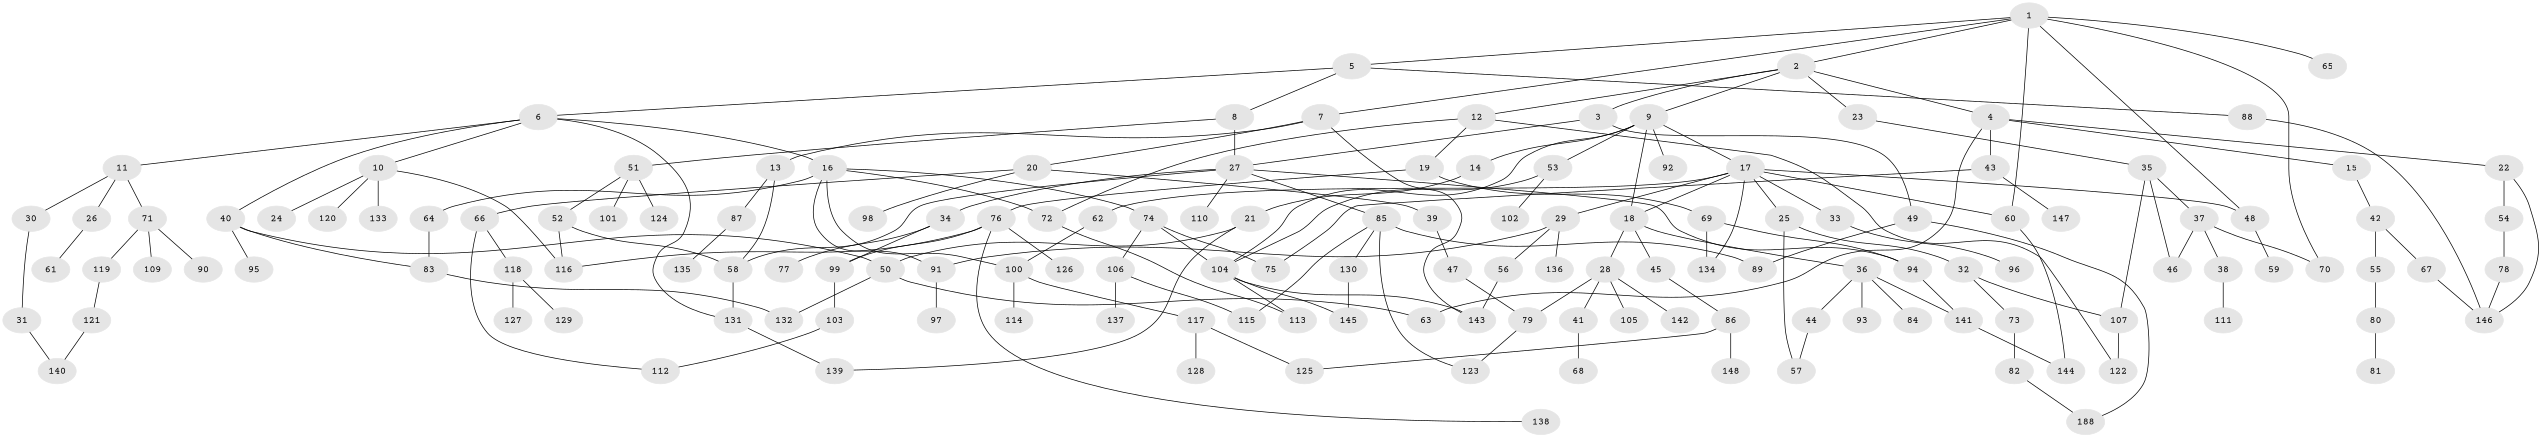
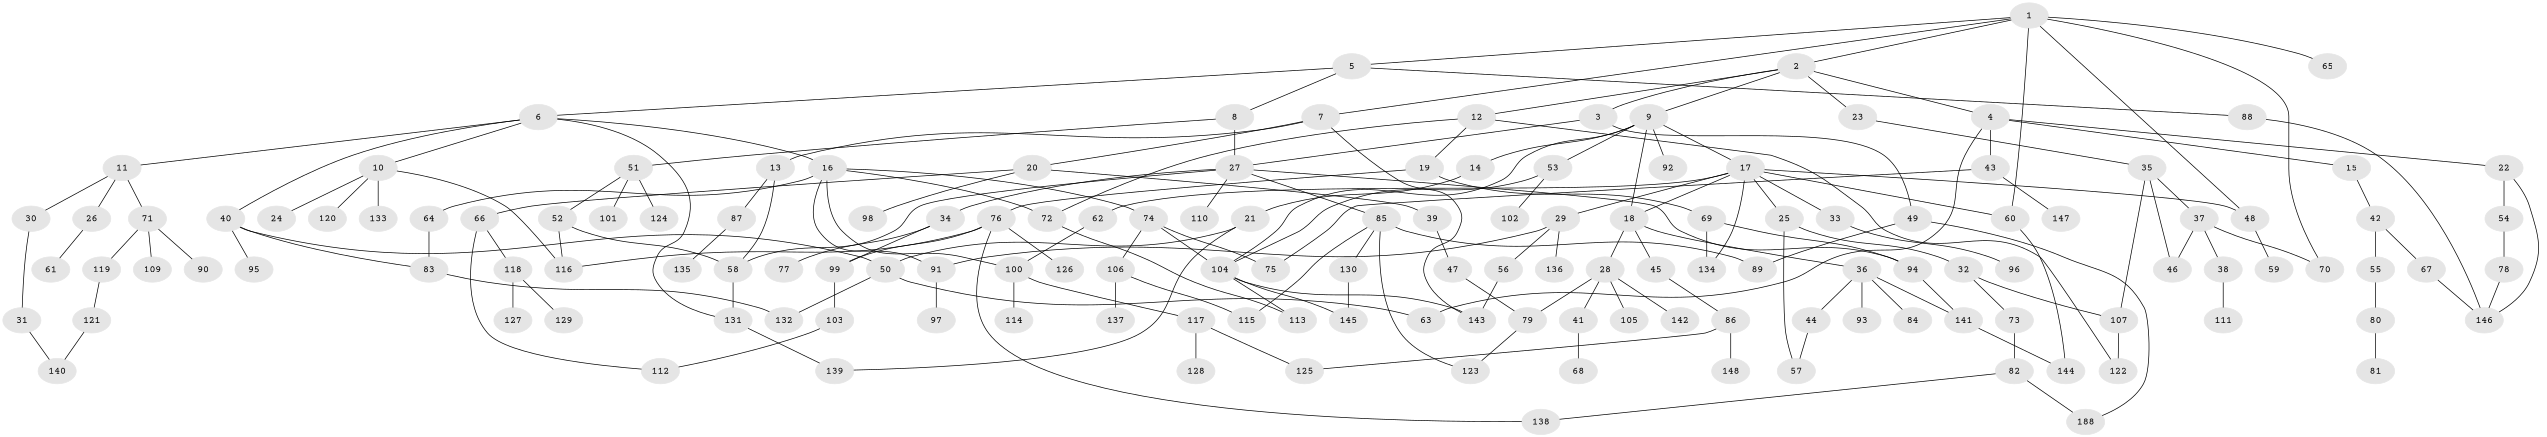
edge "82" -- "138": added
